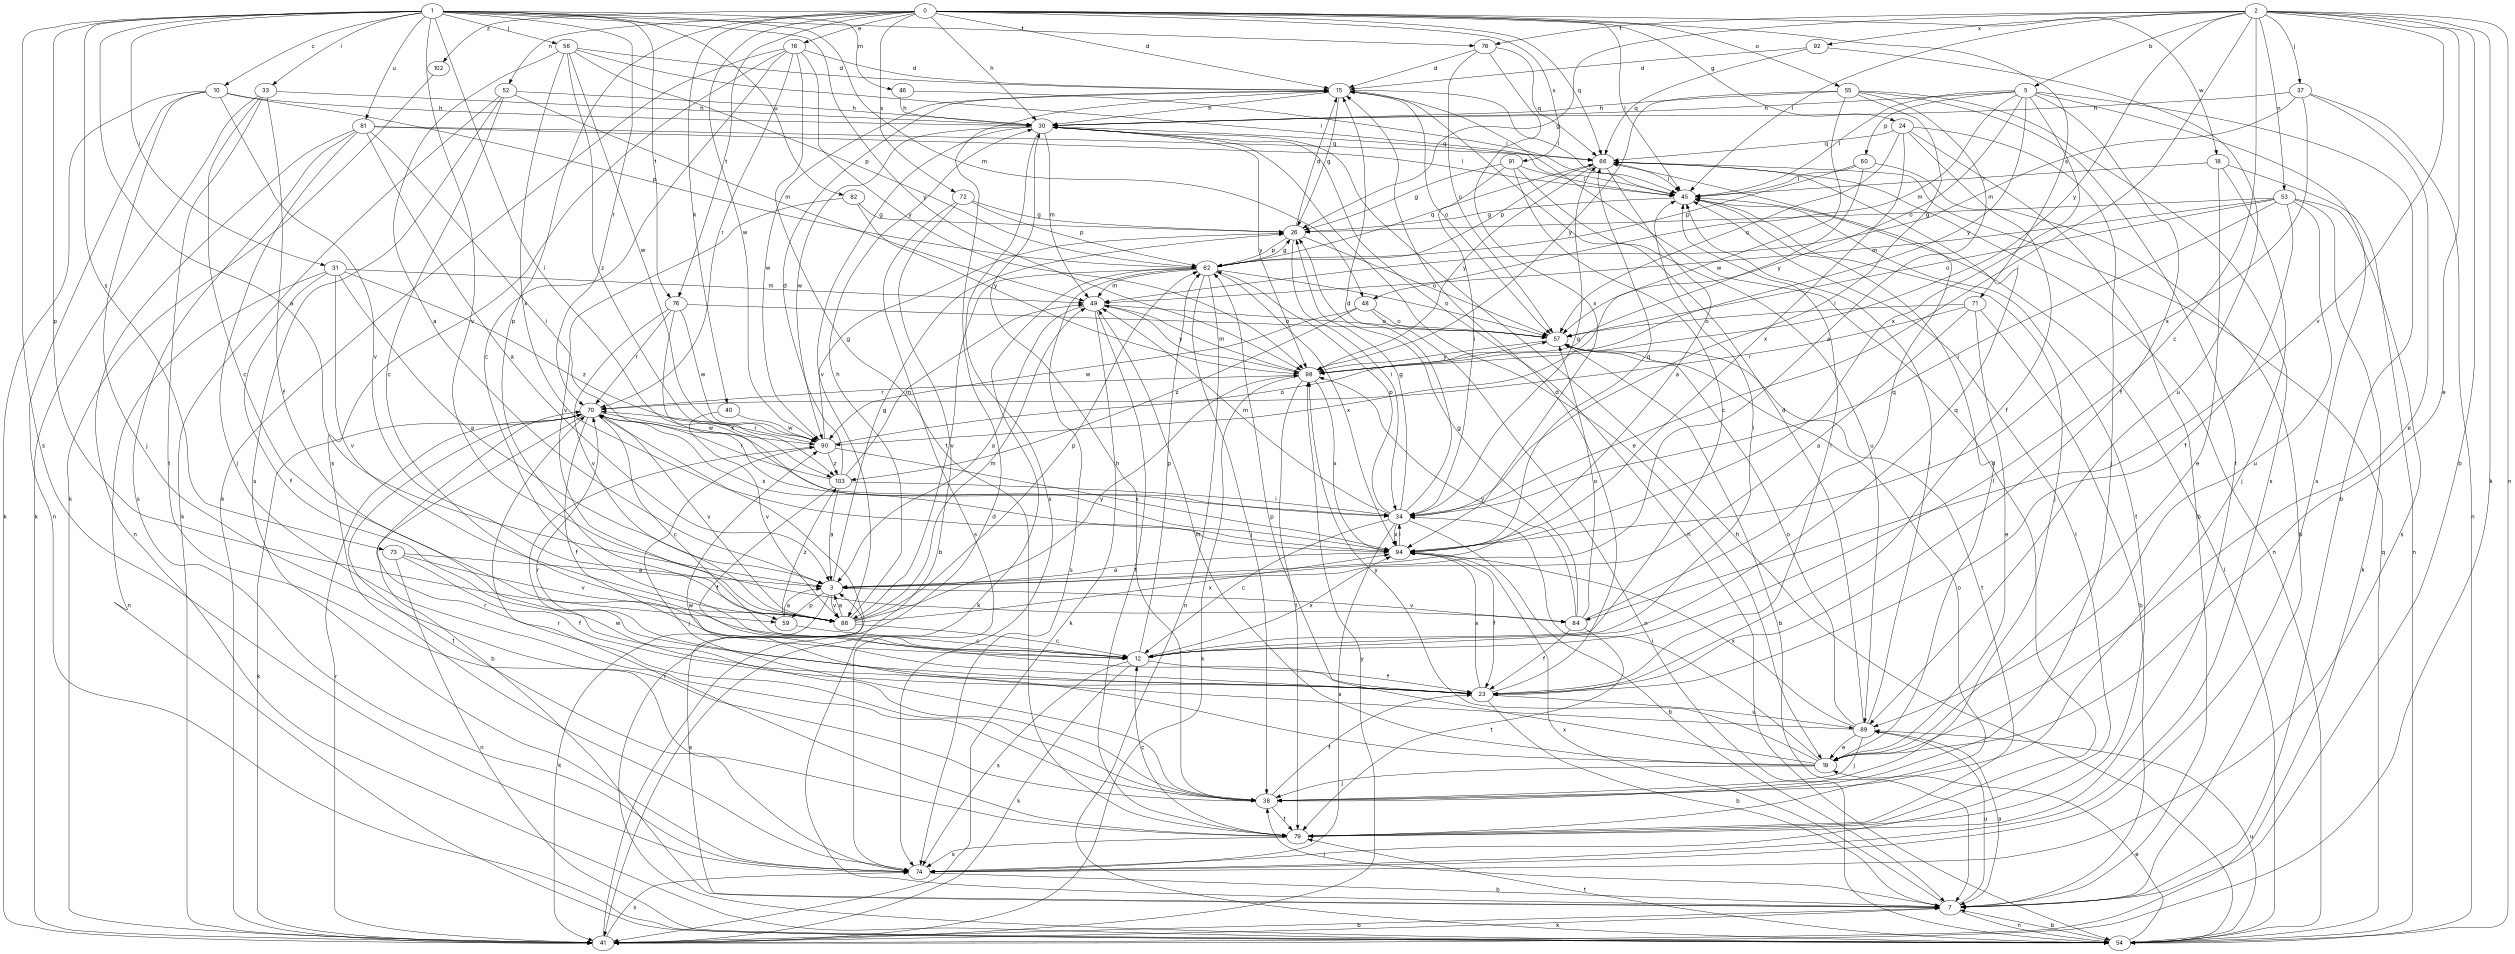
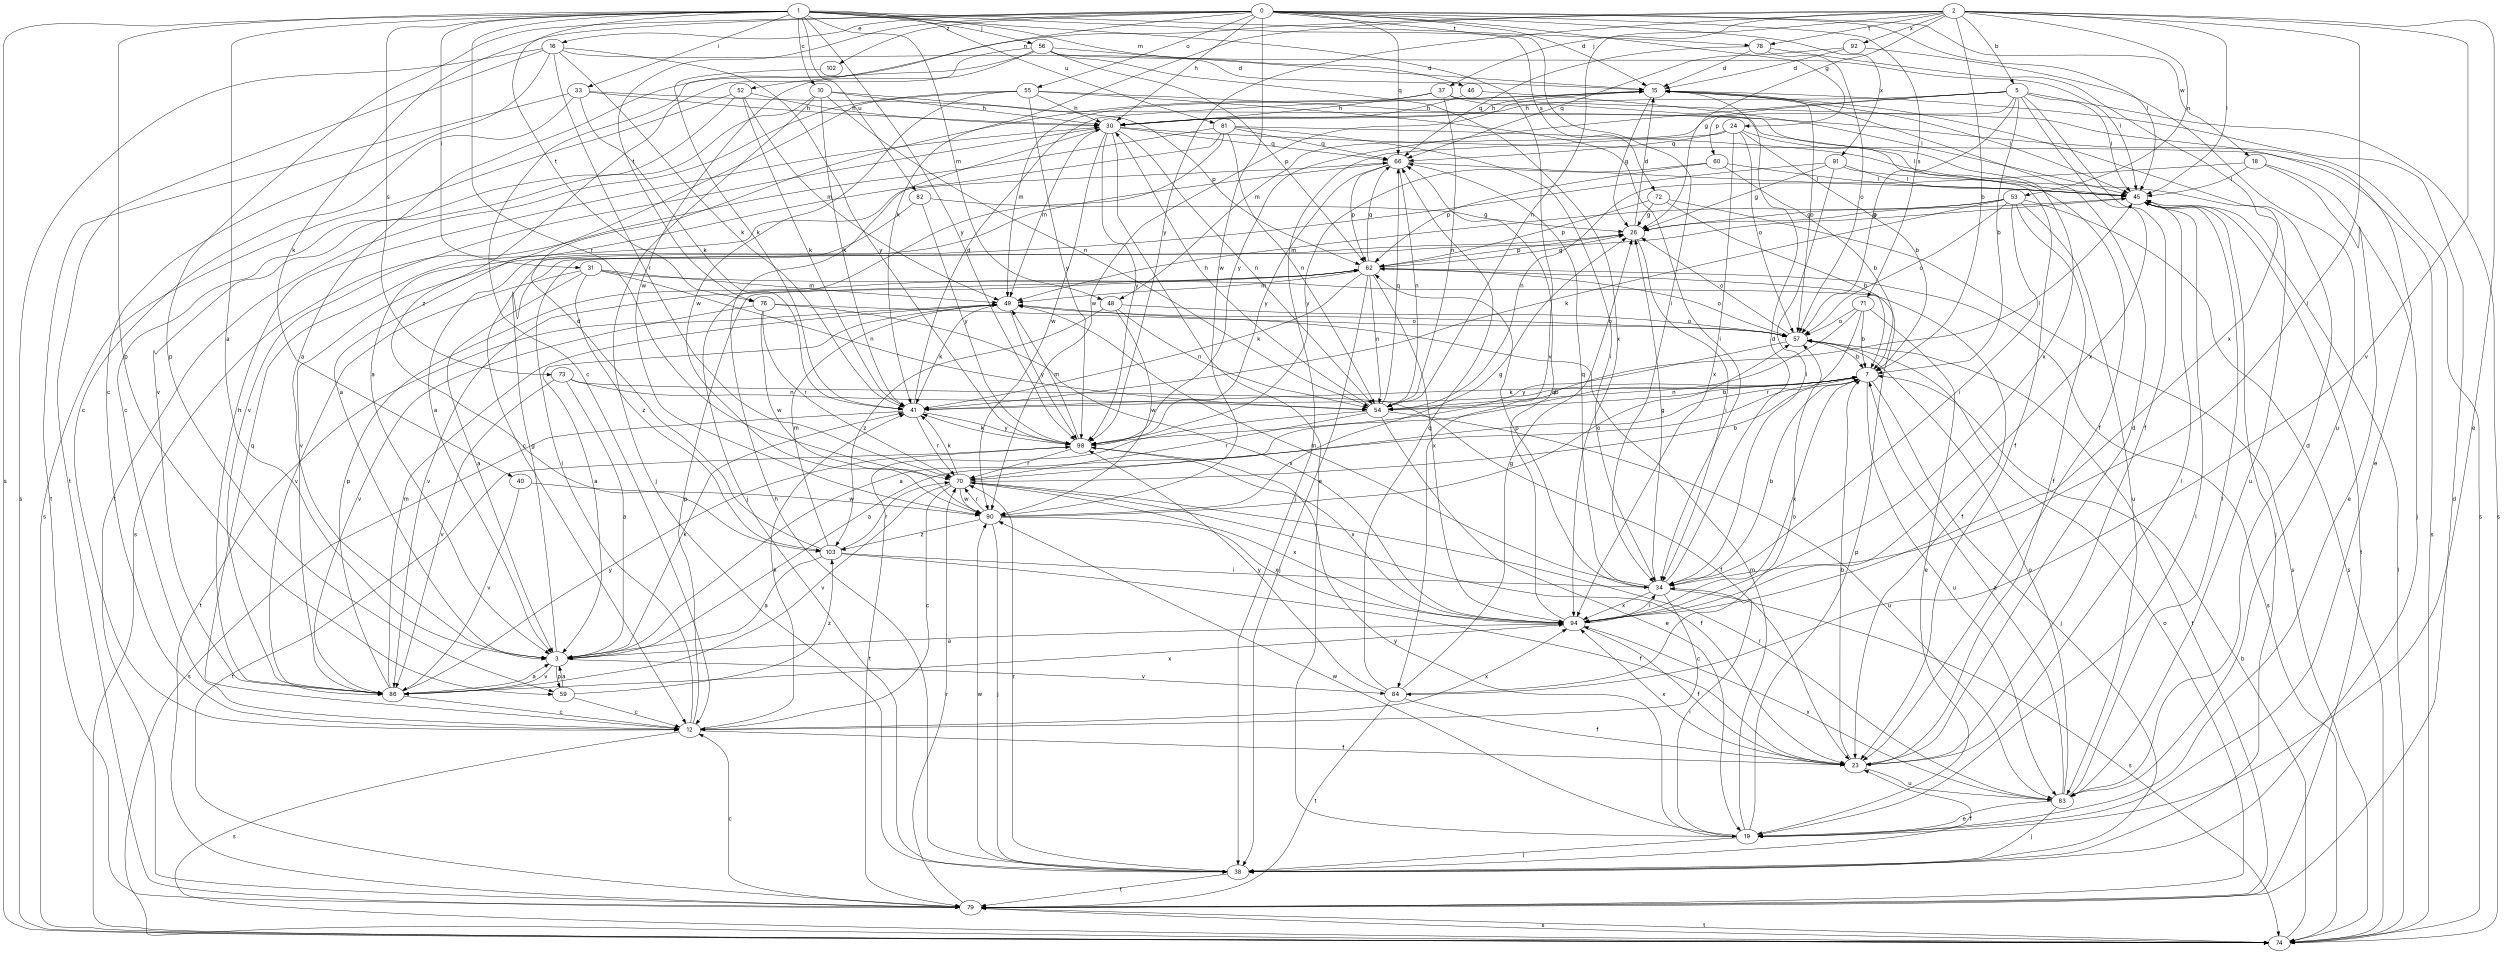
edge "26" -> "57": reversed
edge "74" -> "70": now "74" -> "79"
node "89": label "89" -> "83"
